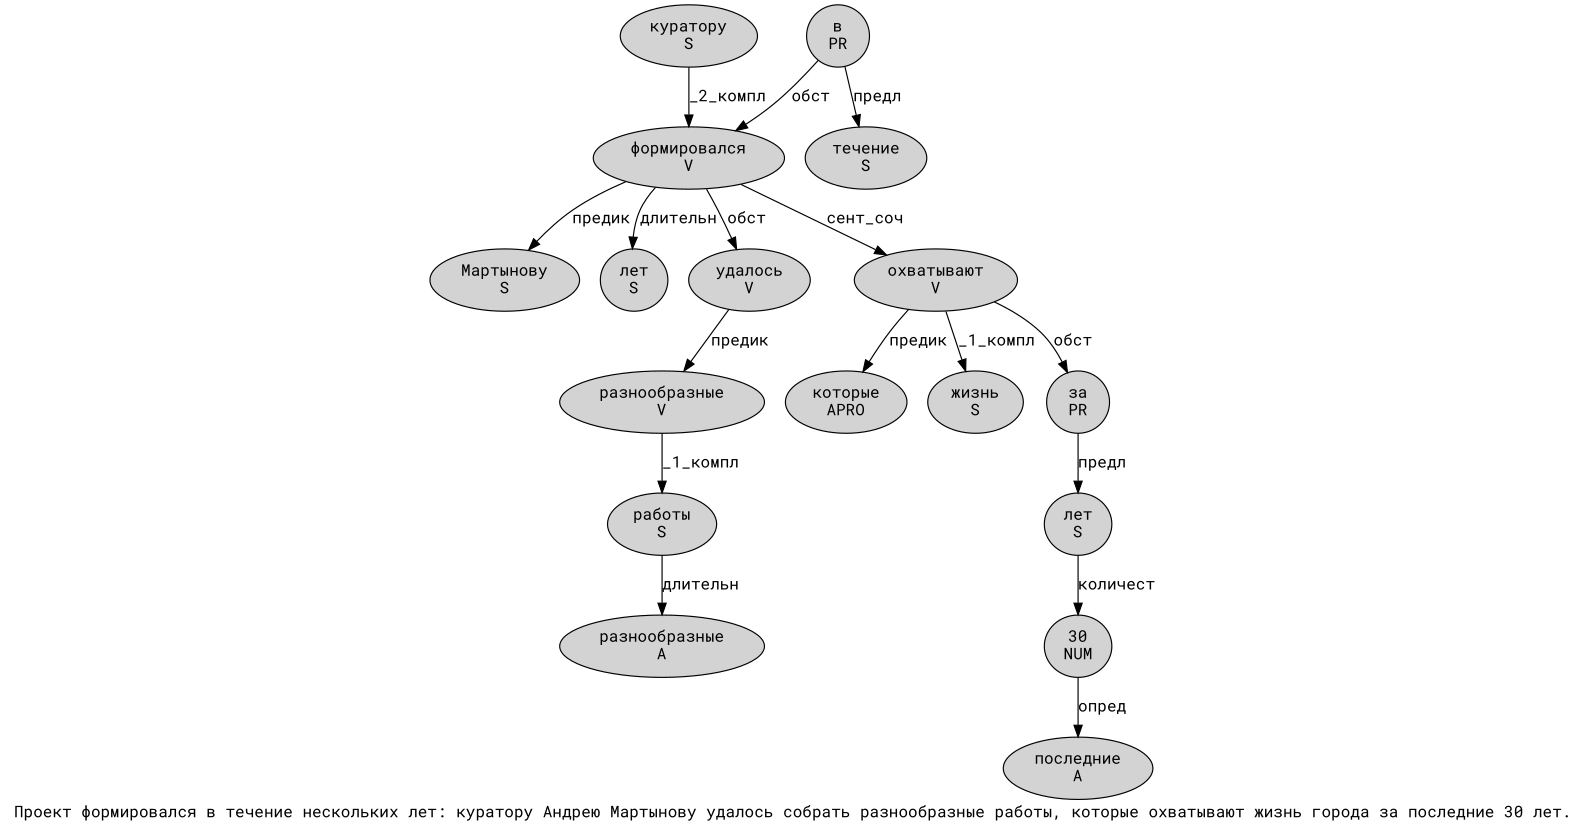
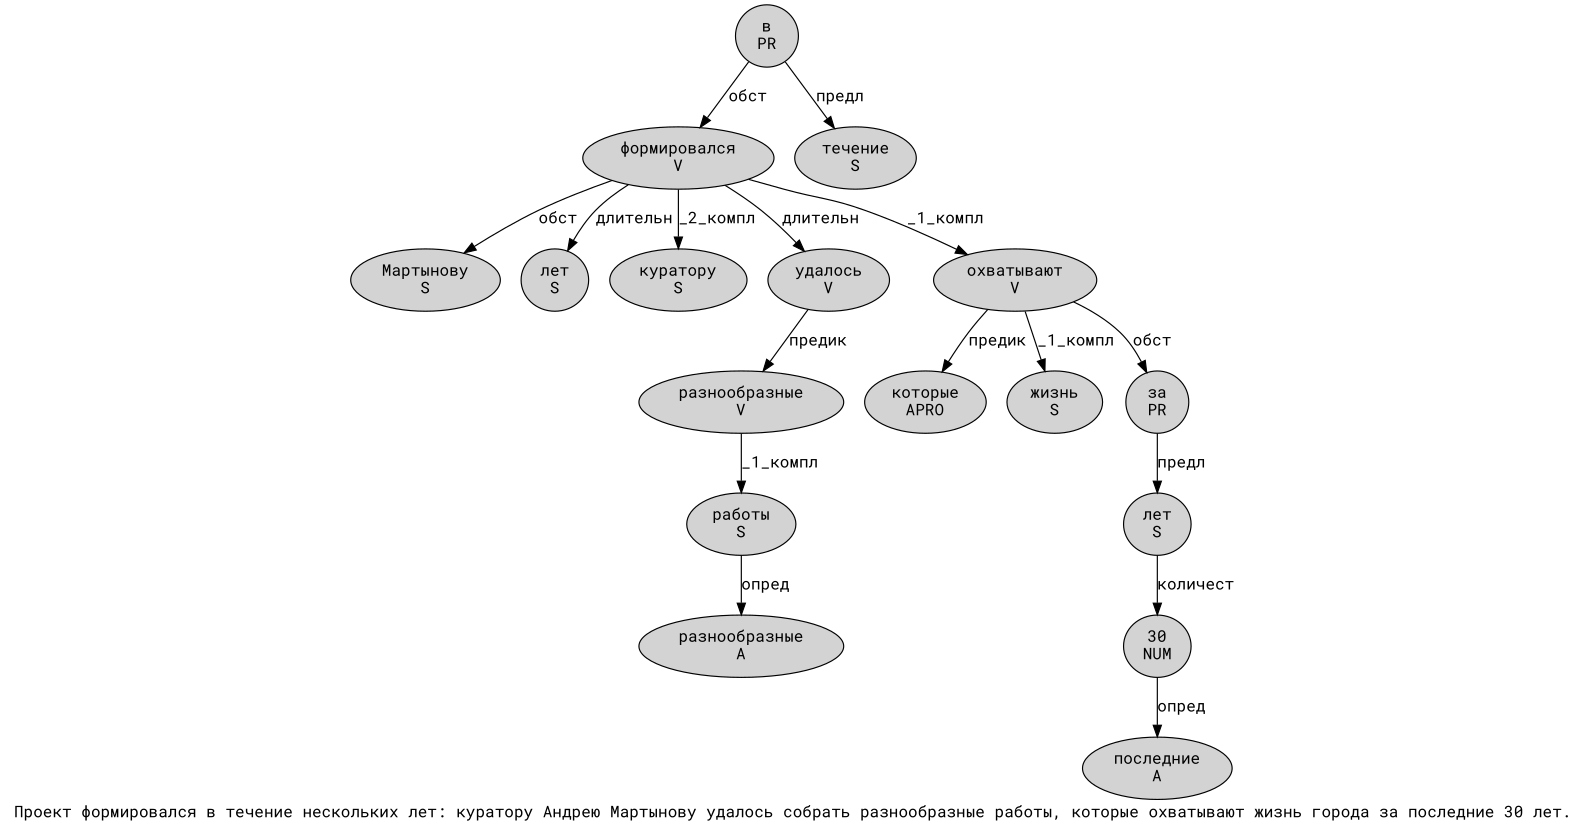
edge "куратору S" -> "формировался V": reversed
edge "формировался V" -> "Мартынову S": label "предик" -> "обст"
edge "формировался V" -> "удалось V": label "обст" -> "длительн"
edge "формировался V" -> "охватывают V": label "сент_соч" -> "_1_компл"
edge "работы S" -> "разнообразные A": label "длительн" -> "опред"
